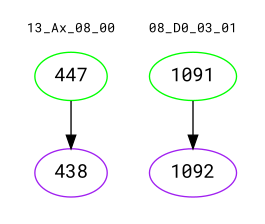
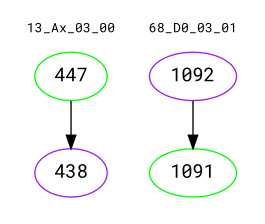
cluster "13_Ax_08_00": label "13_Ax_08_00" -> "13_Ax_03_00"
cluster "08_D0_03_01": label "08_D0_03_01" -> "68_D0_03_01"
edge "1091" -> "1092": reversed
